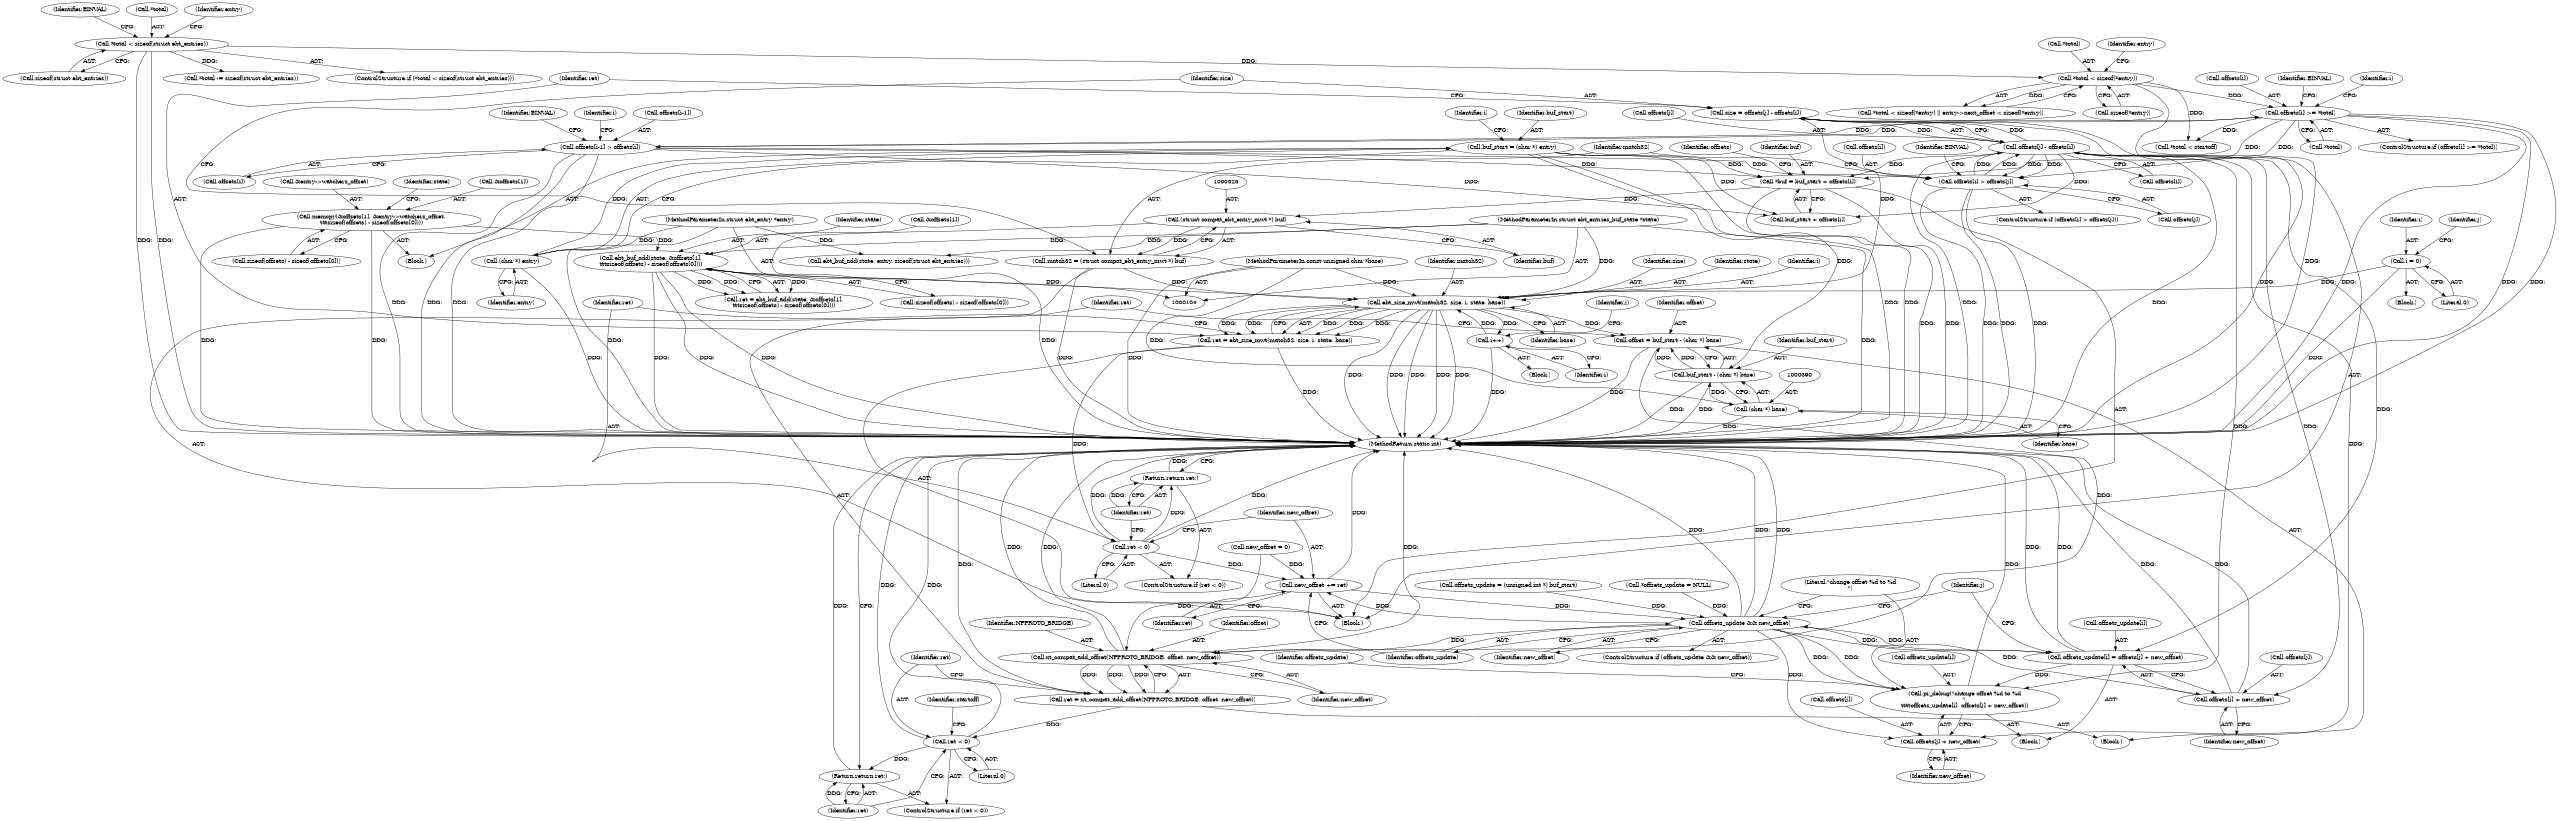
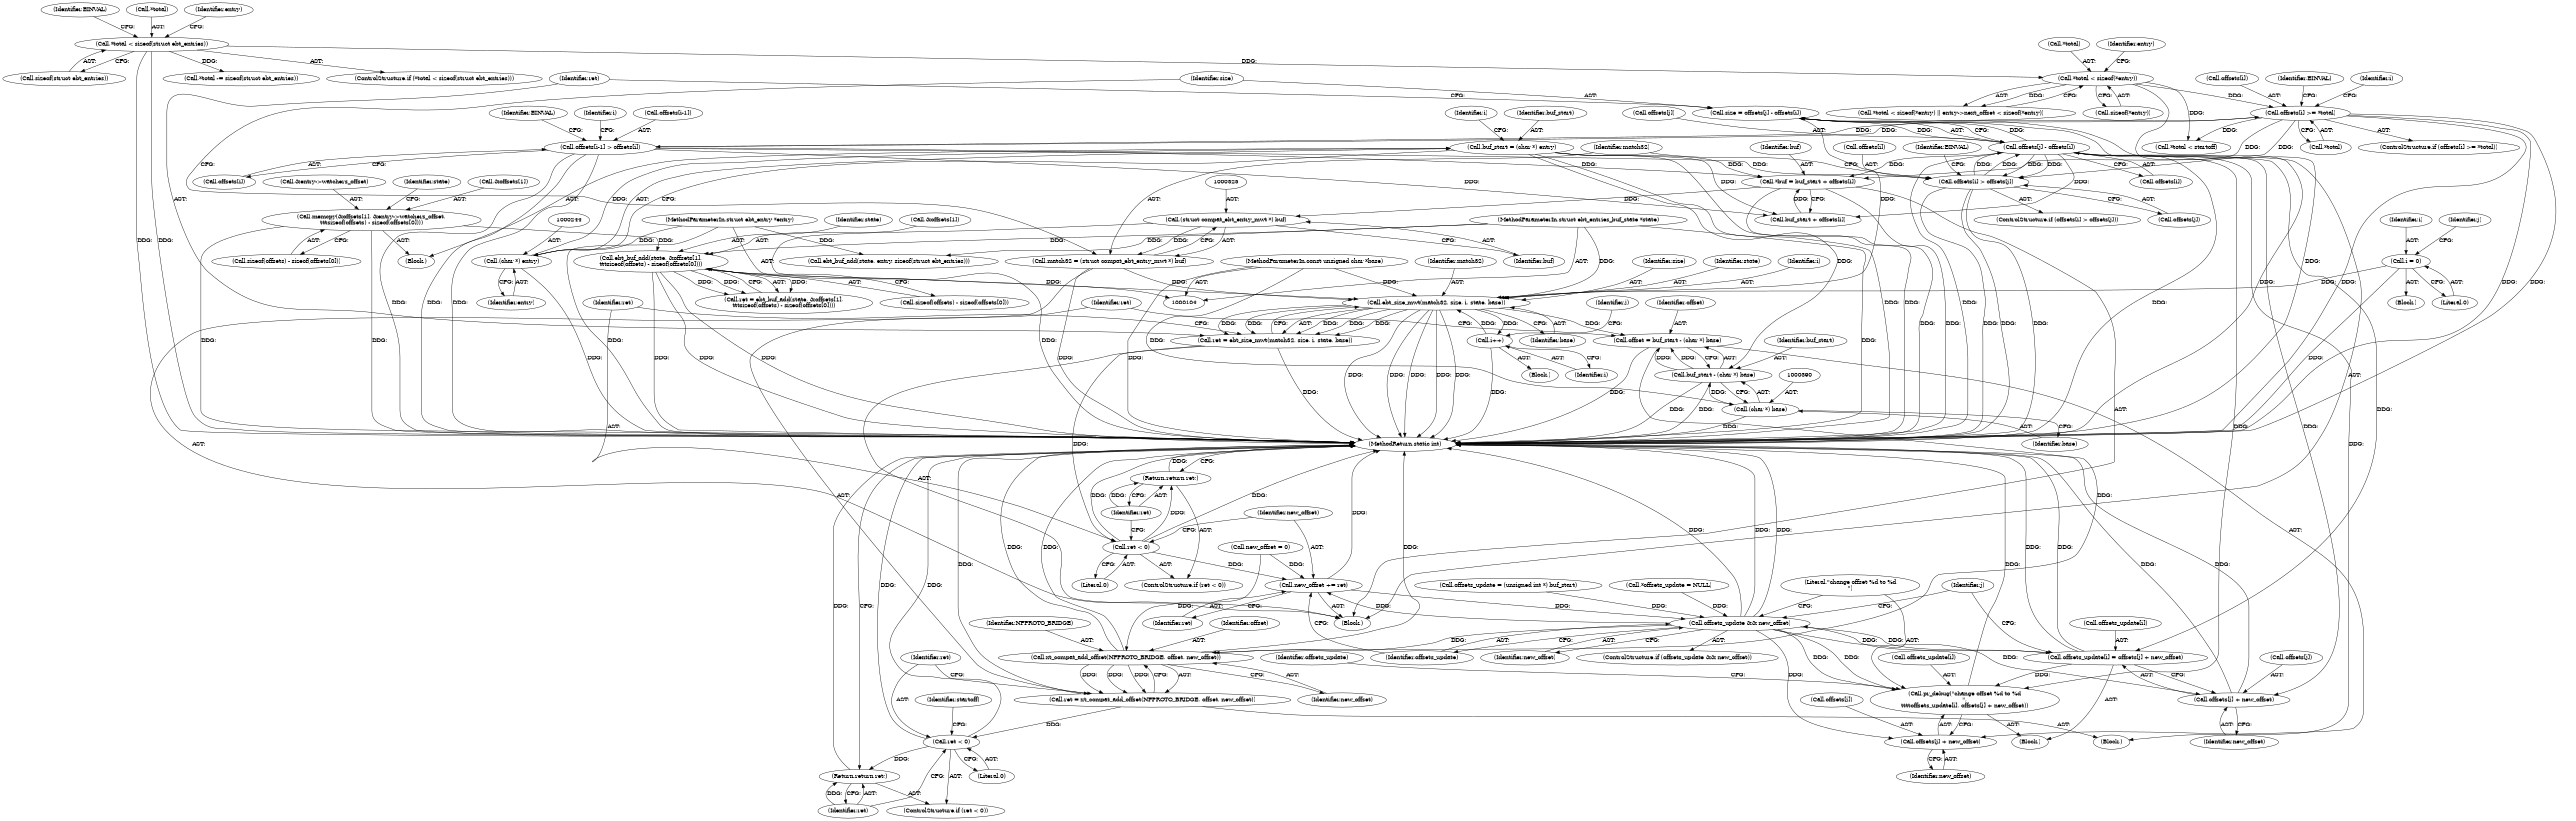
node "(Identifier,offsets)": removed
edge "(Call,buf_start + offsets[i])" -> "(Call,*buf = buf_start + offsets[i])": label "AST: " -> "DDG: "
node "1000244": added
